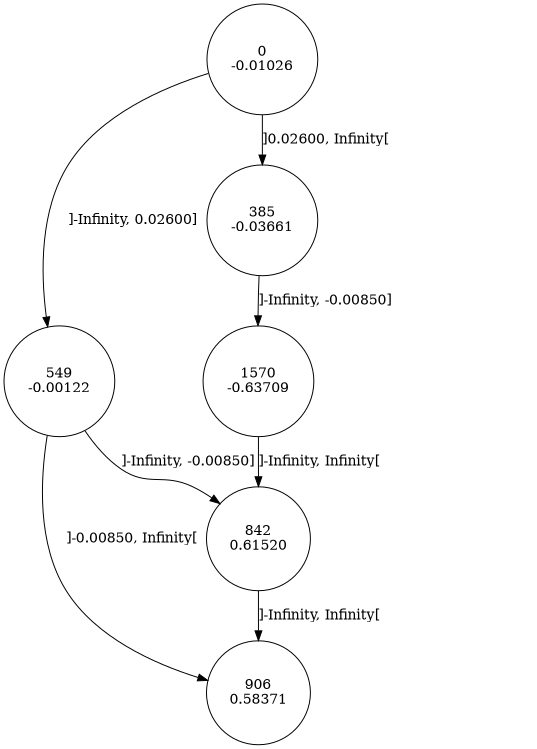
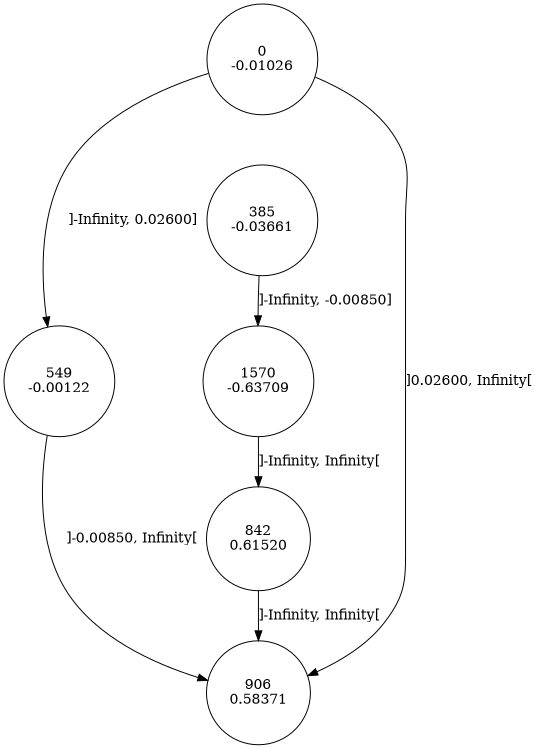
edge "0 -0.01026" -> "385 -0.03661": now "0 -0.01026" -> "906 0.58371"
edge "549 -0.00122" -> "842 0.61520": removed, label "]-Infinity, -0.00850]"
